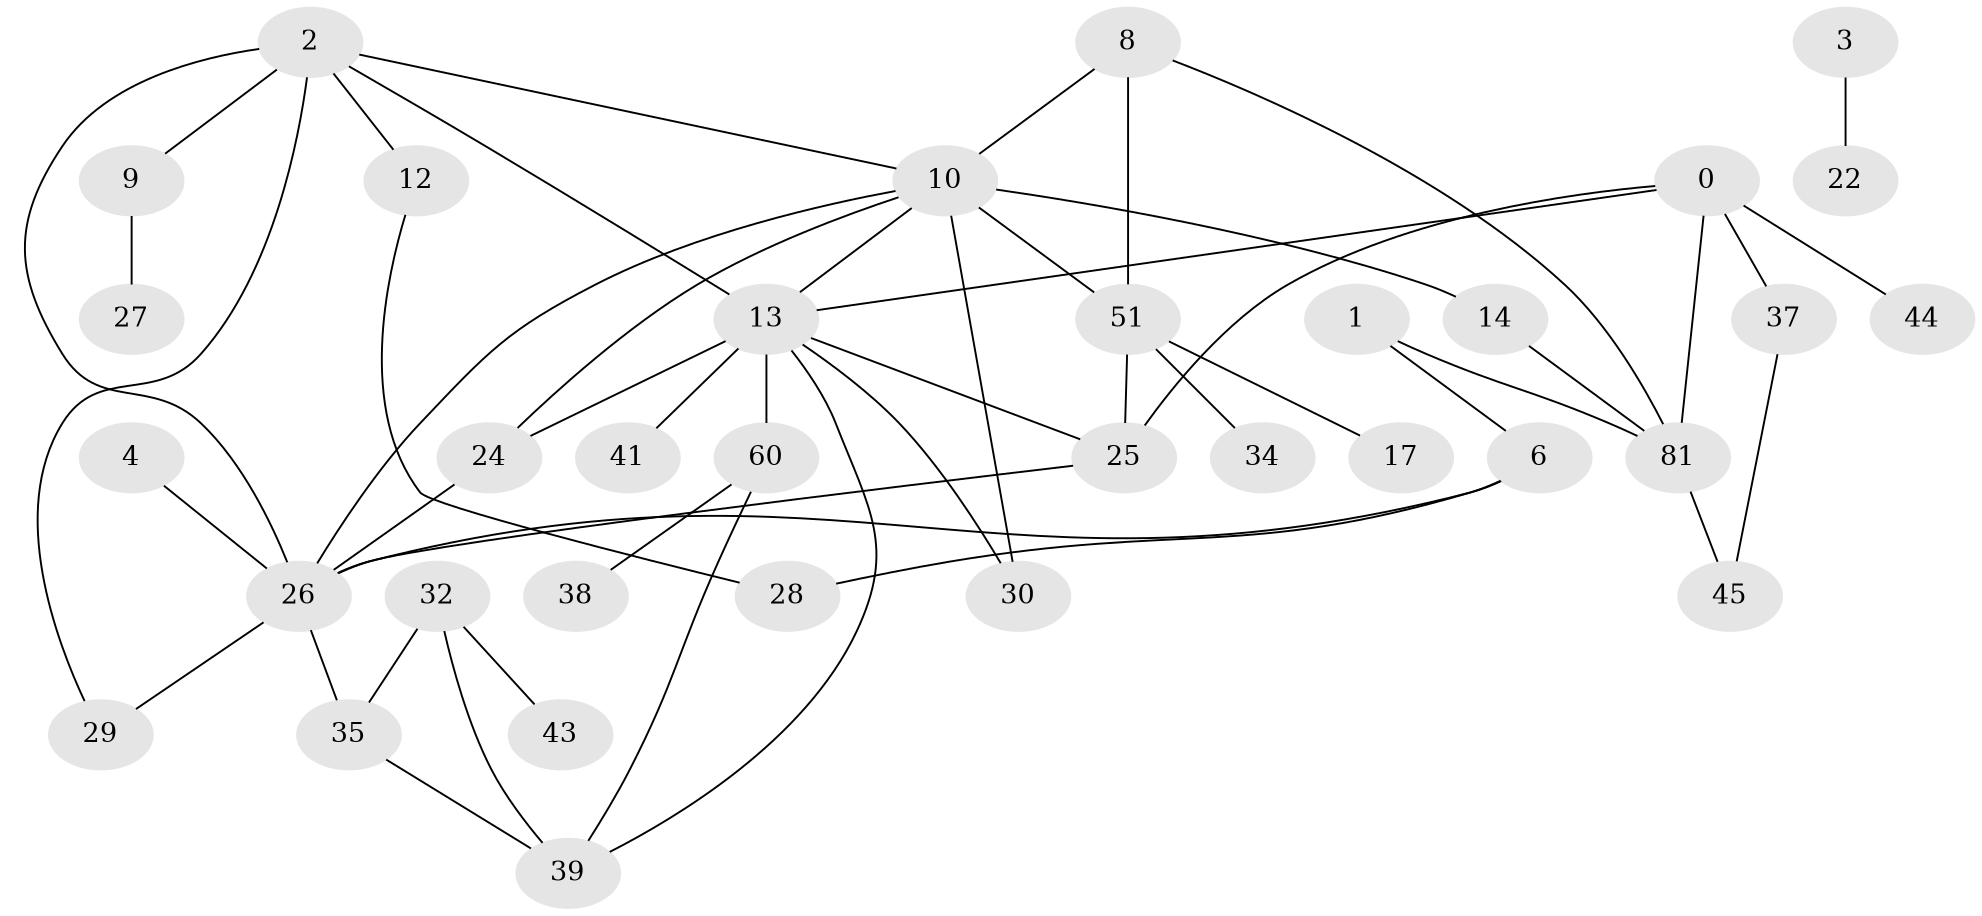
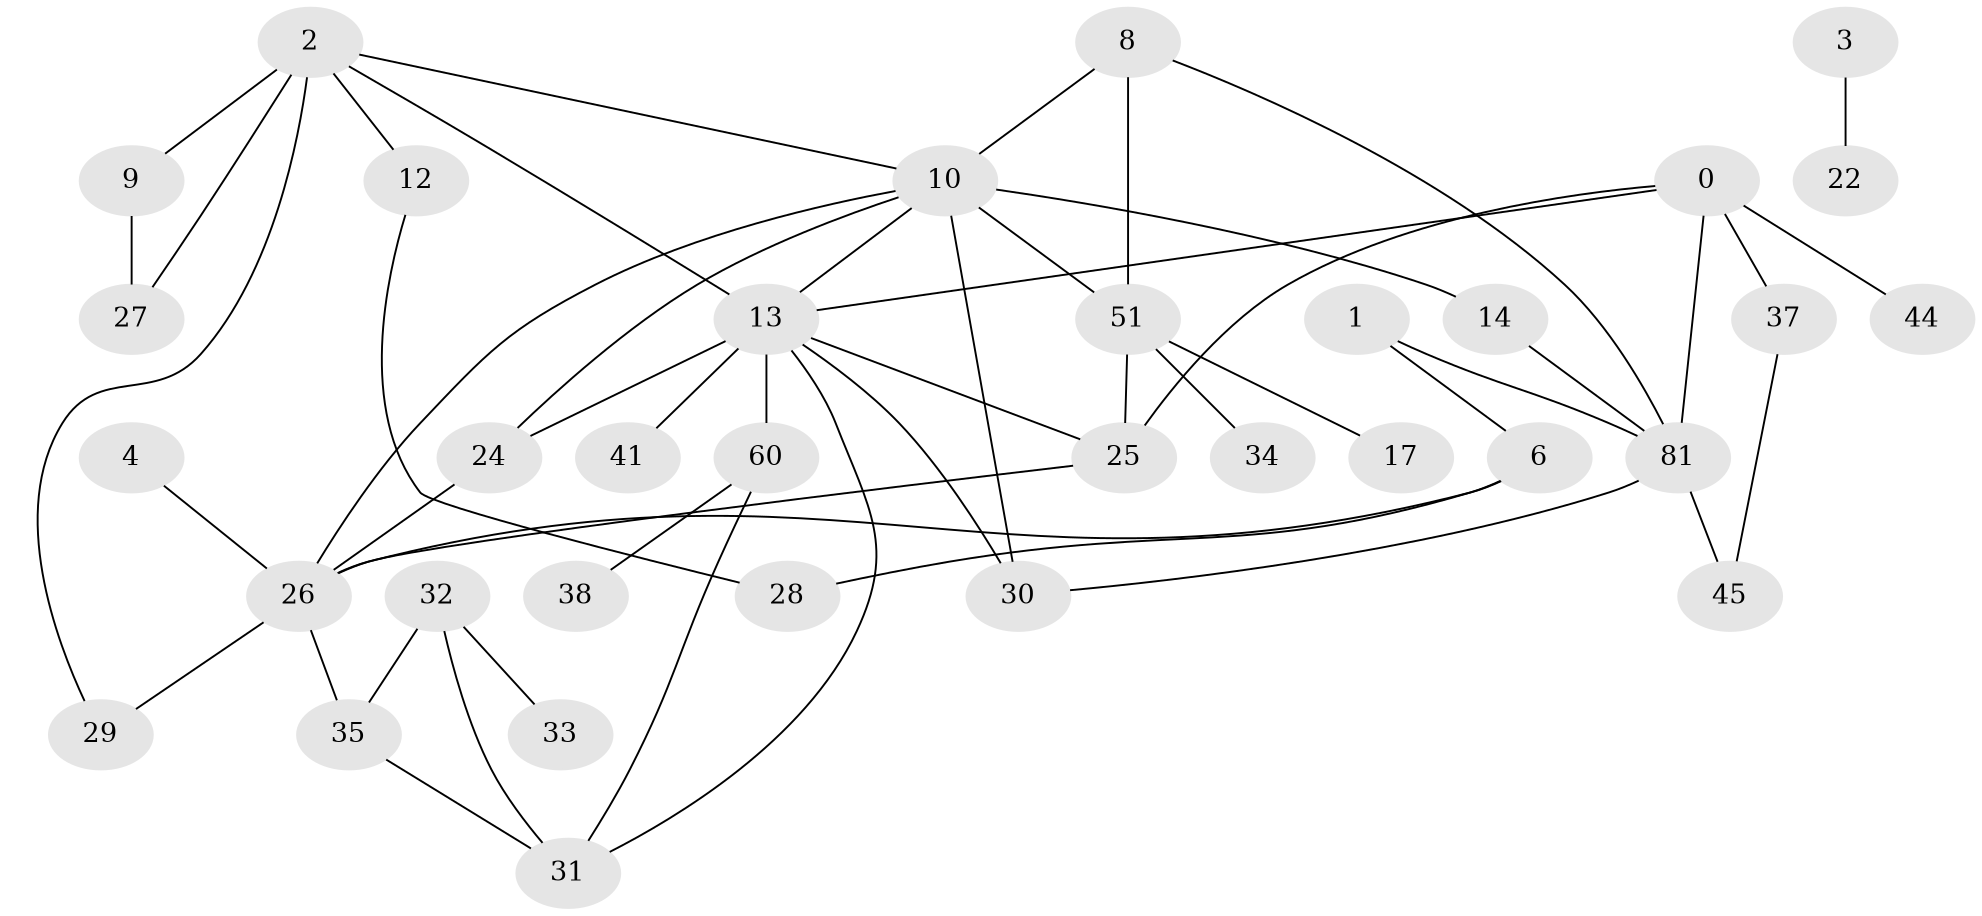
edge "2" -- "26": now "2" -- "27"
edge "81" -- "30": added
node "43": label "43" -> "33"
node "39": label "39" -> "31"
